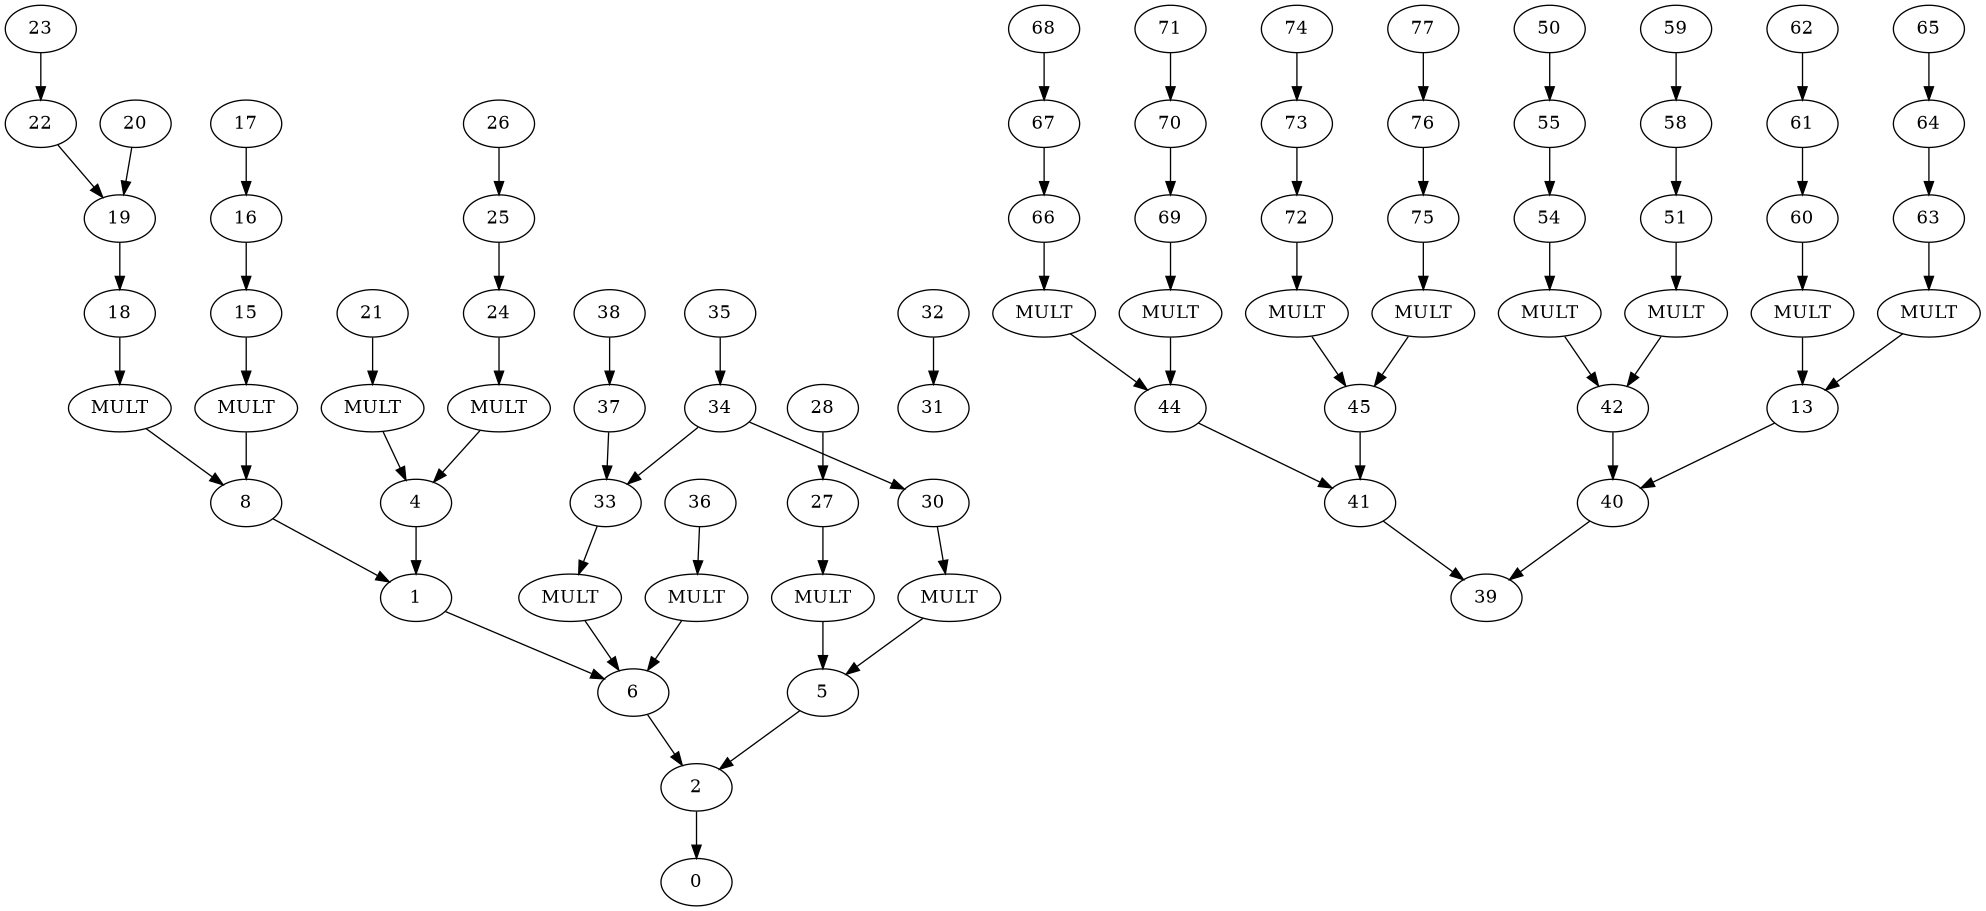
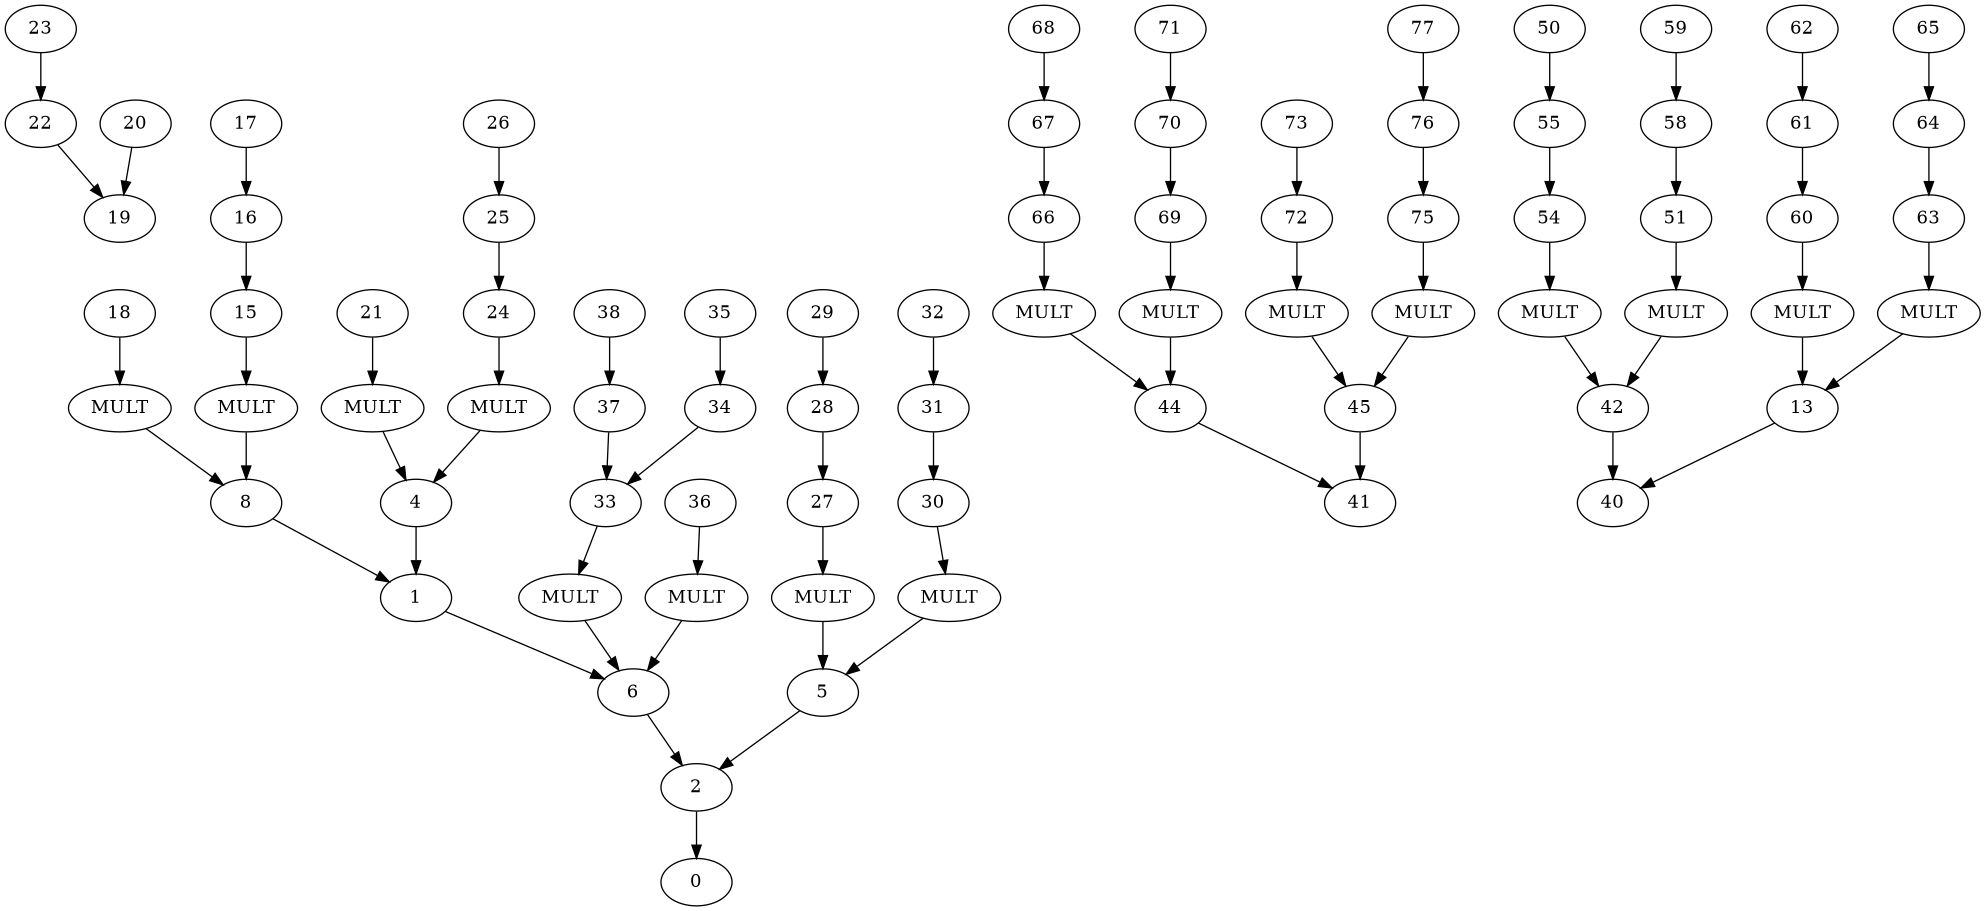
node "74": removed
edge "19" -> "18": removed
node "29": added
edge "34" -> "30": now "31" -> "30"
node "39": removed
